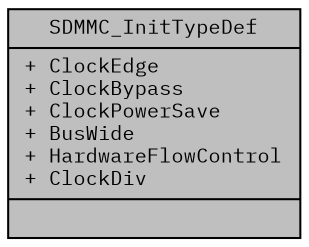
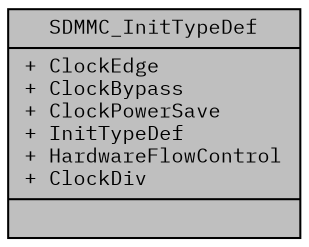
node "SDMMC_InitTypeDef": text "+ BusWide" -> "+ InitTypeDef"
